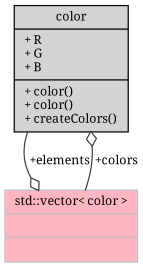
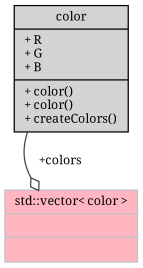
edge "color" -> "std::vector< color >": label " +elements" -> " +colors"
edge "std::vector< color >" -> "color": removed, label "+colors"
